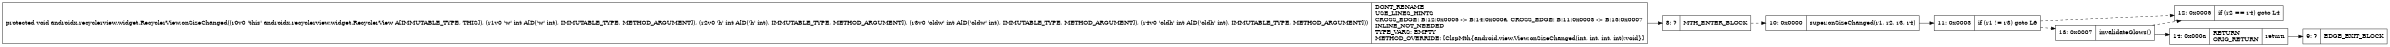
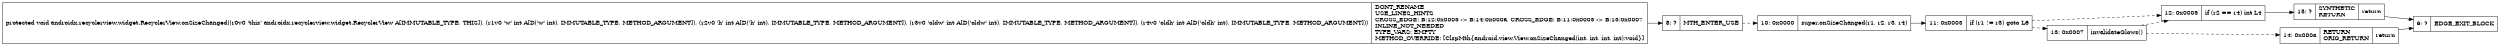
node "15: ?": added
node "12: 0x0005": text "if (r2 == r4) goto L4" -> "if (r2 == r4) int L4"
node "8: ?": text "MTH_ENTER_BLOCK" -> "MTH_ENTER_USE"
edge "13: 0x0007" -> "14: 0x000a": style solid -> dashed
